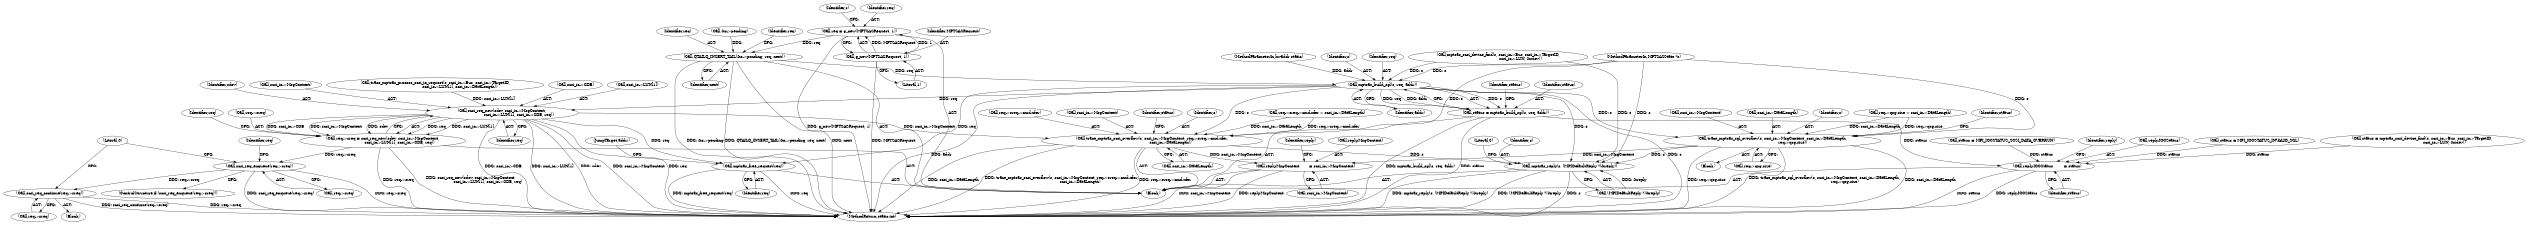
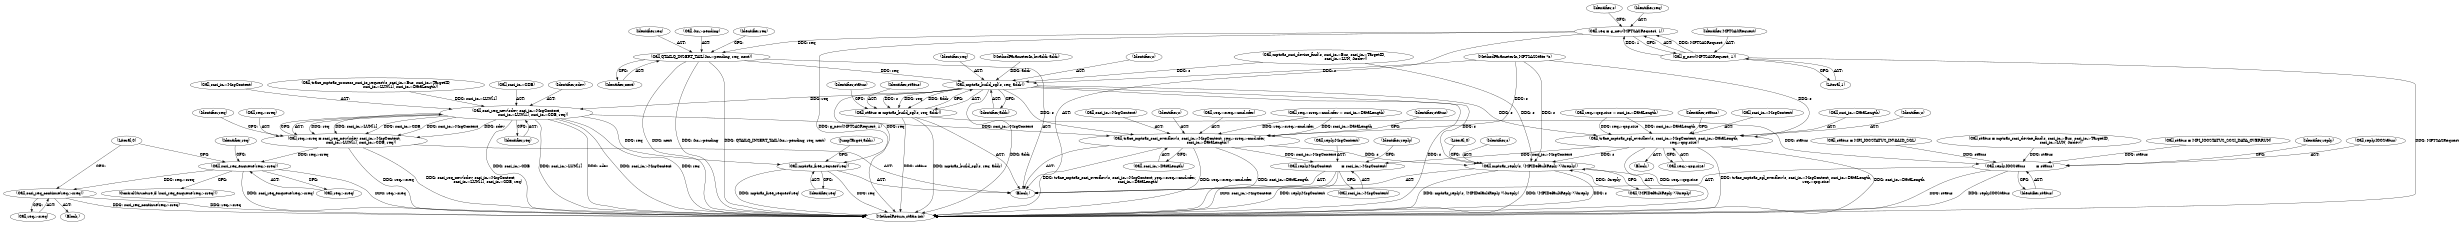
edge "(Call,&s->pending)" -> "(Call,QTAILQ_INSERT_TAIL(&s->pending, req, next))": label "DDG: " -> "AST: "
node "(MethodParameterIn,hwaddr static)": label "(MethodParameterIn,hwaddr static)" -> "(MethodParameterIn,hwaddr addr)"
node "(Call,scsi_io->LUN[1])": removed
